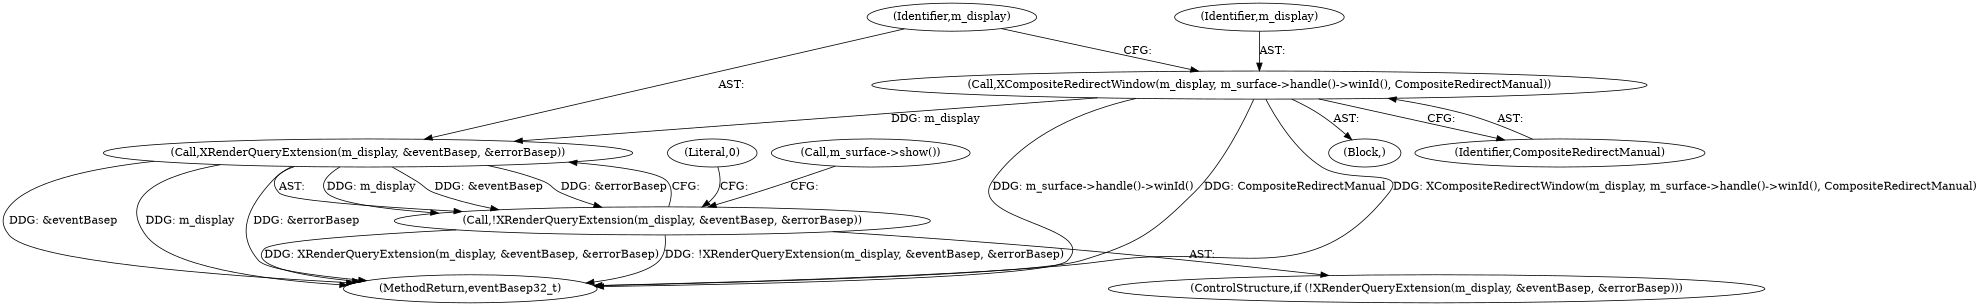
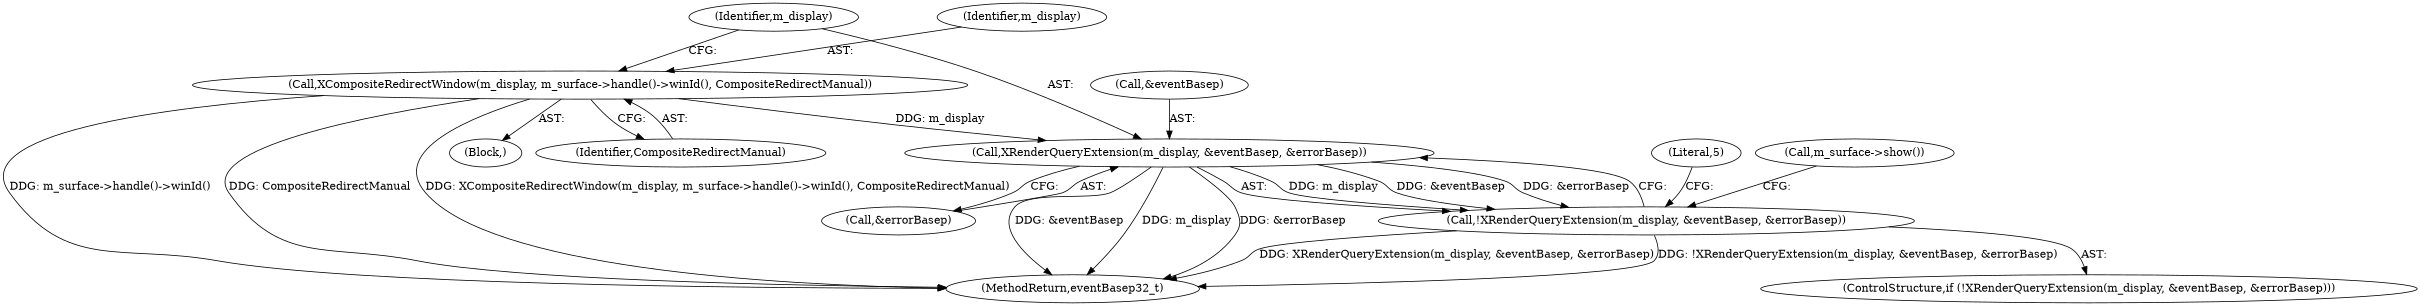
node "(Call,&eventBasep)": added
node "(Literal,0)": label "(Literal,0)" -> "(Literal,5)"
node "(Call,&errorBasep)": added
